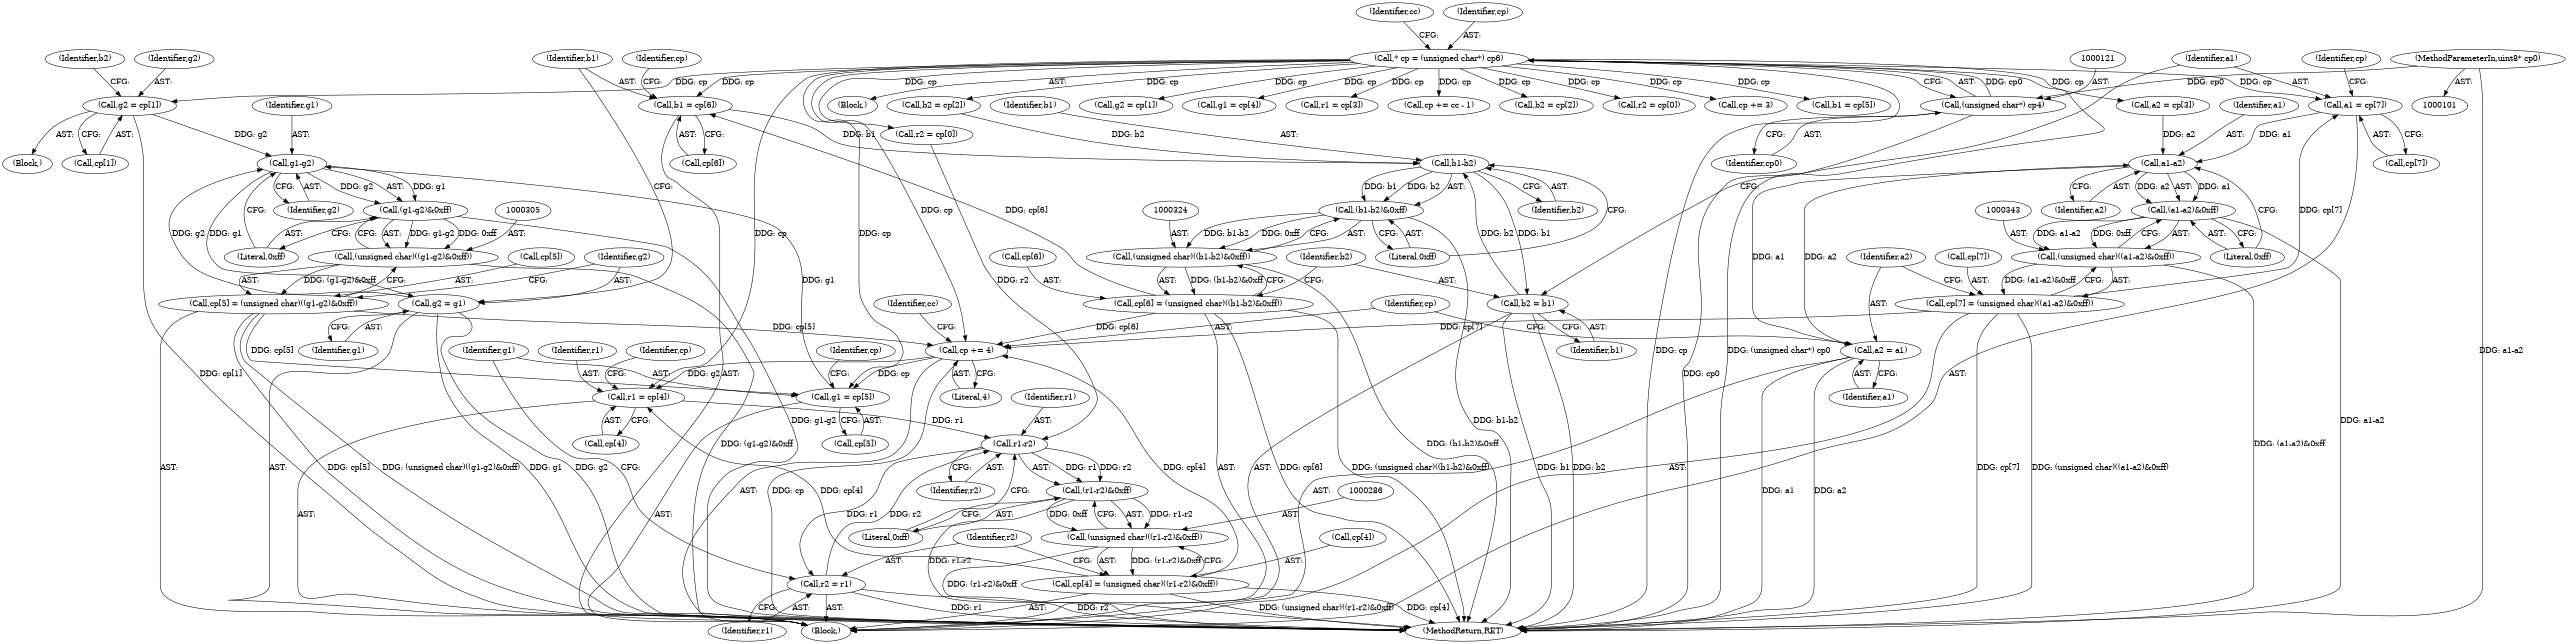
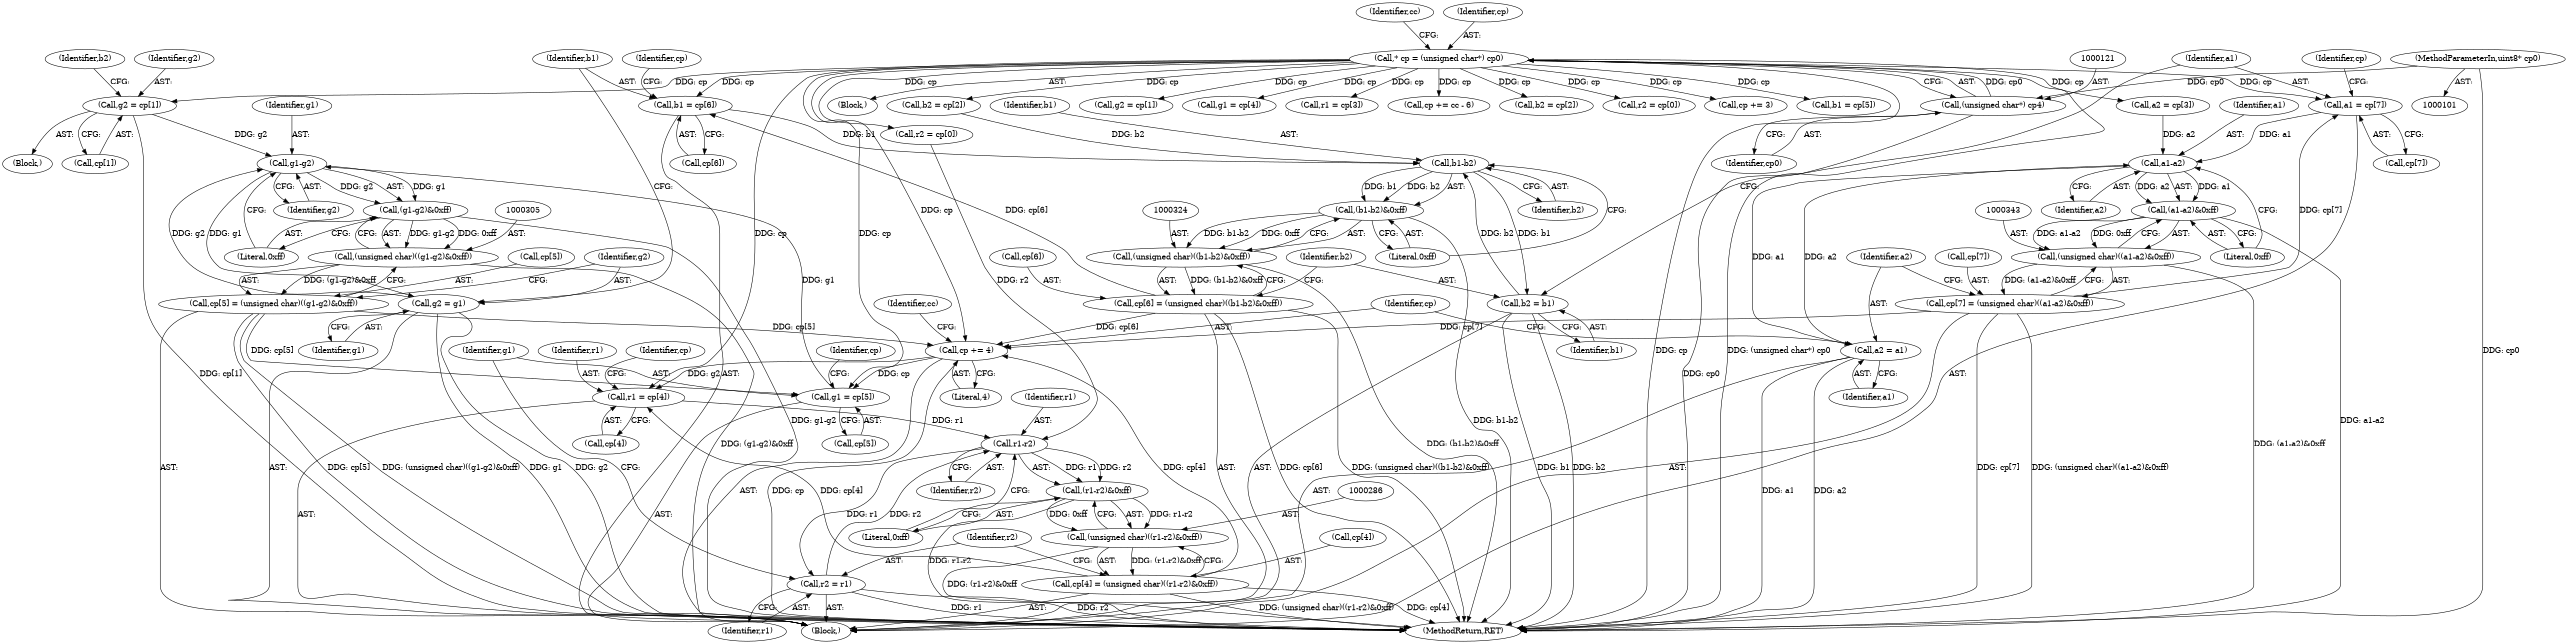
node "(Call,* cp = (unsigned char*) cp6)": label "(Call,* cp = (unsigned char*) cp6)" -> "(Call,* cp = (unsigned char*) cp0)"
node "(Call,cp += cc - 1)": label "(Call,cp += cc - 1)" -> "(Call,cp += cc - 6)"
edge "(MethodParameterIn,uint8* cp0)" -> "(MethodReturn,RET)": label "DDG: a1-a2" -> "DDG: cp0"
